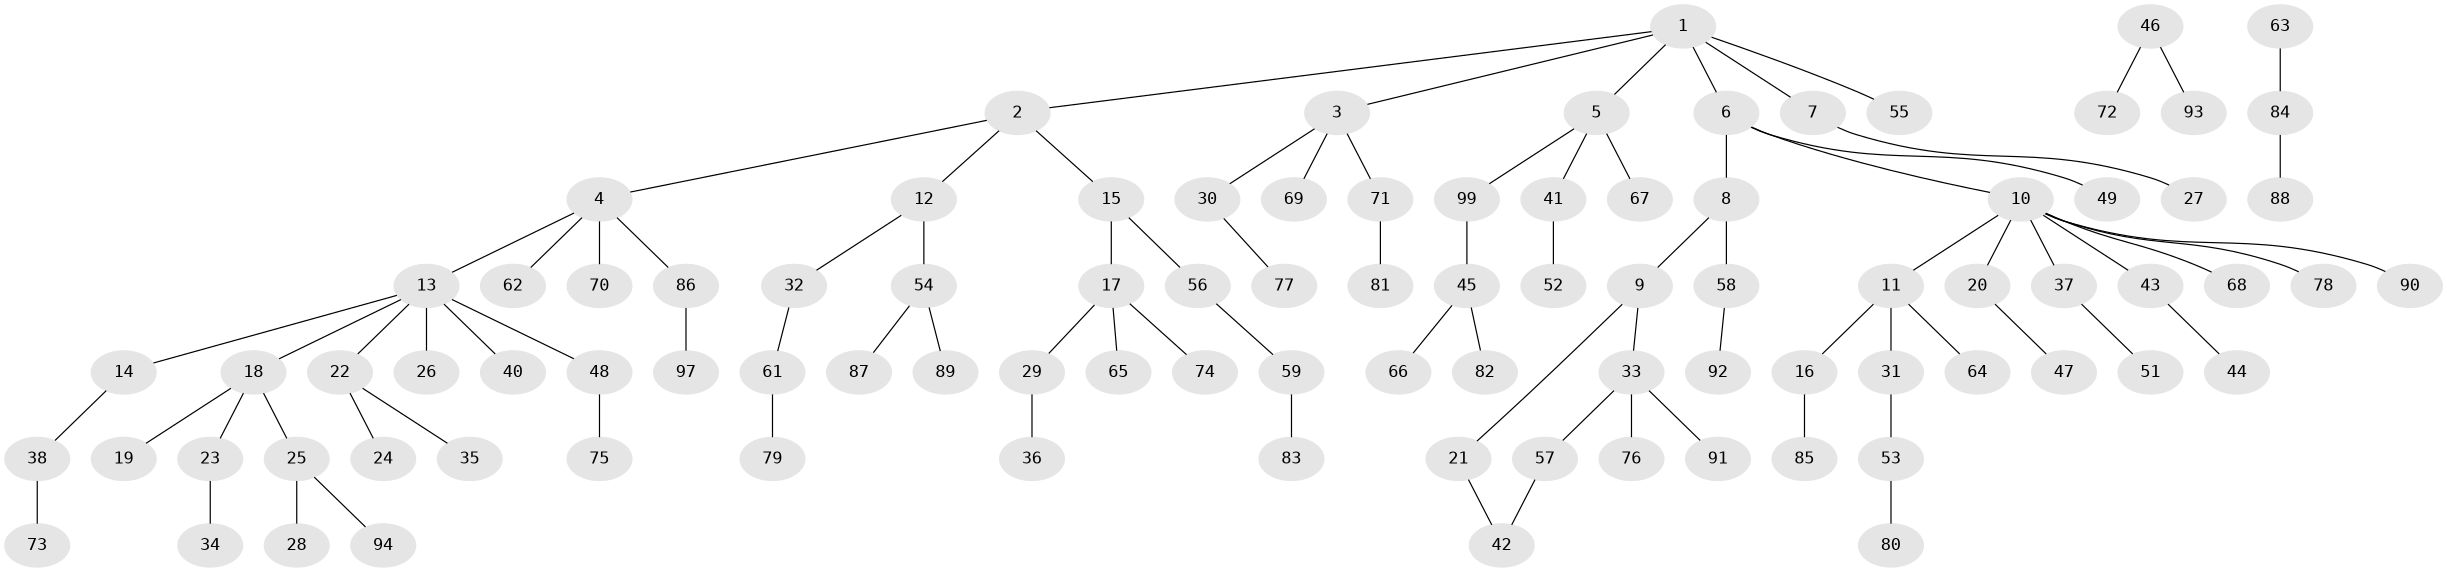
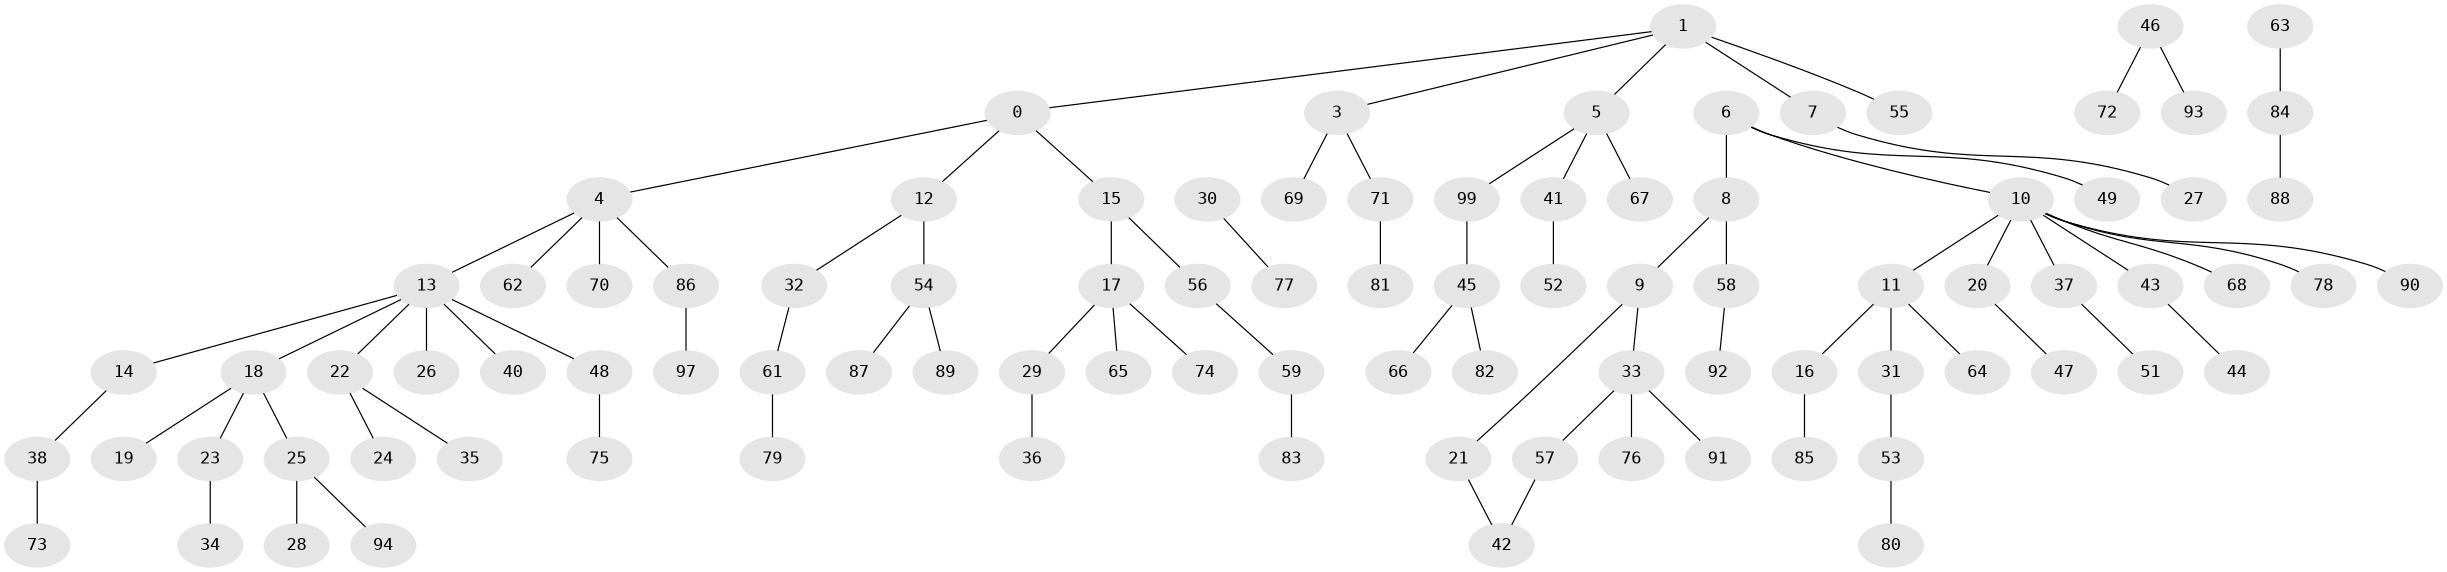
edge "1" -- "6": removed
node "2": label "2" -> "0"
edge "3" -- "30": removed
